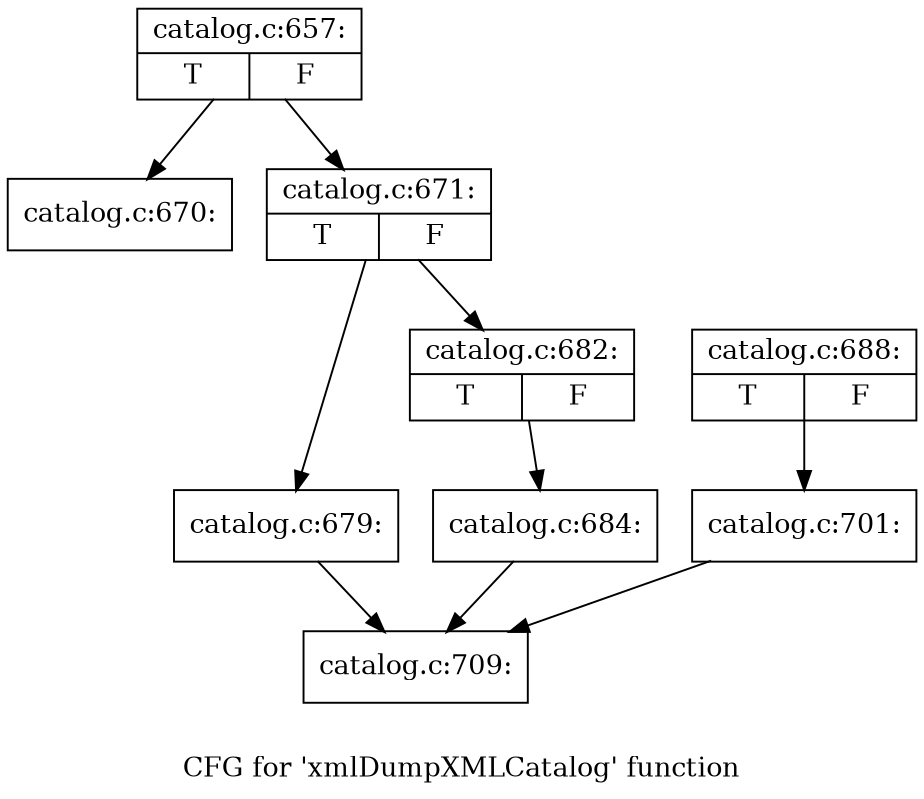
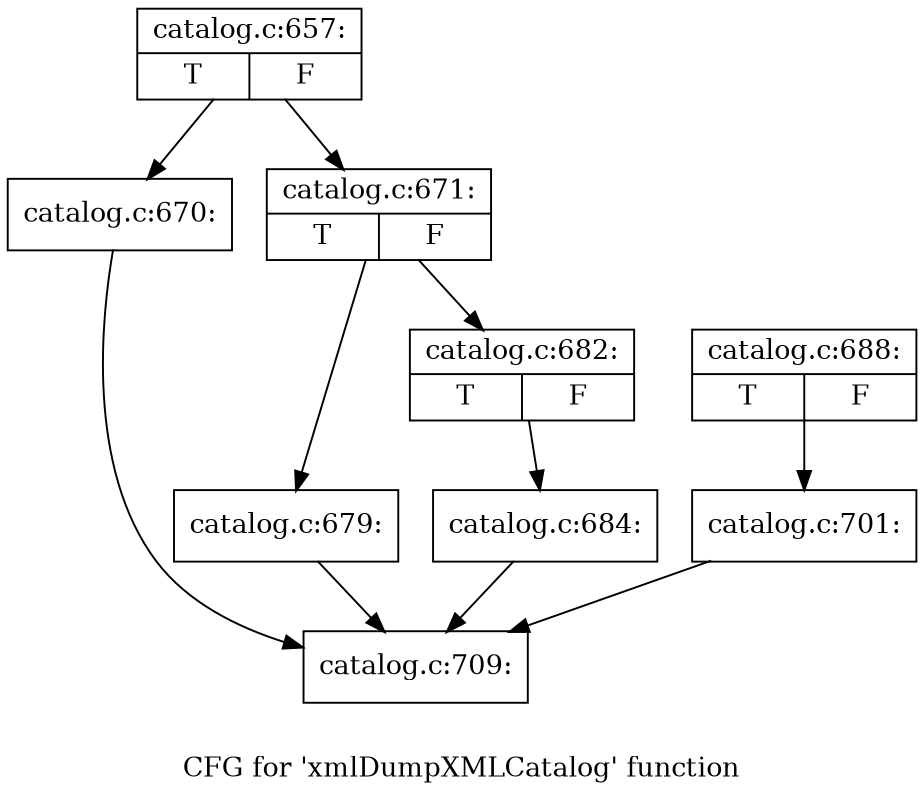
edge "catalog.c:670:" -> "catalog.c:709:": added
